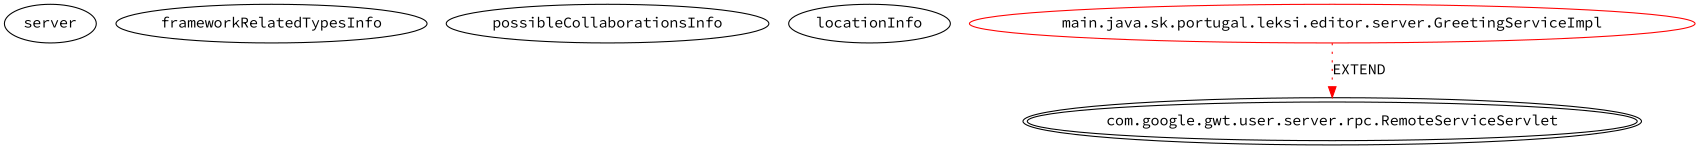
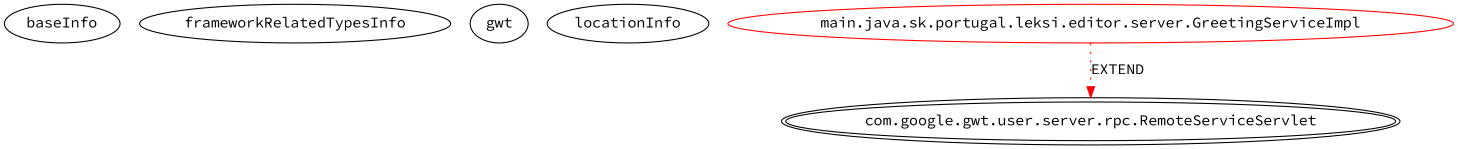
node "server": label "server" -> "baseInfo"
node "possibleCollaborationsInfo": label "possibleCollaborationsInfo" -> "gwt"
